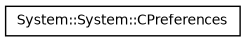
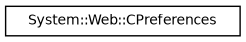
node "System::System::CPreferences": label "System::System::CPreferences" -> "System::Web::CPreferences"
